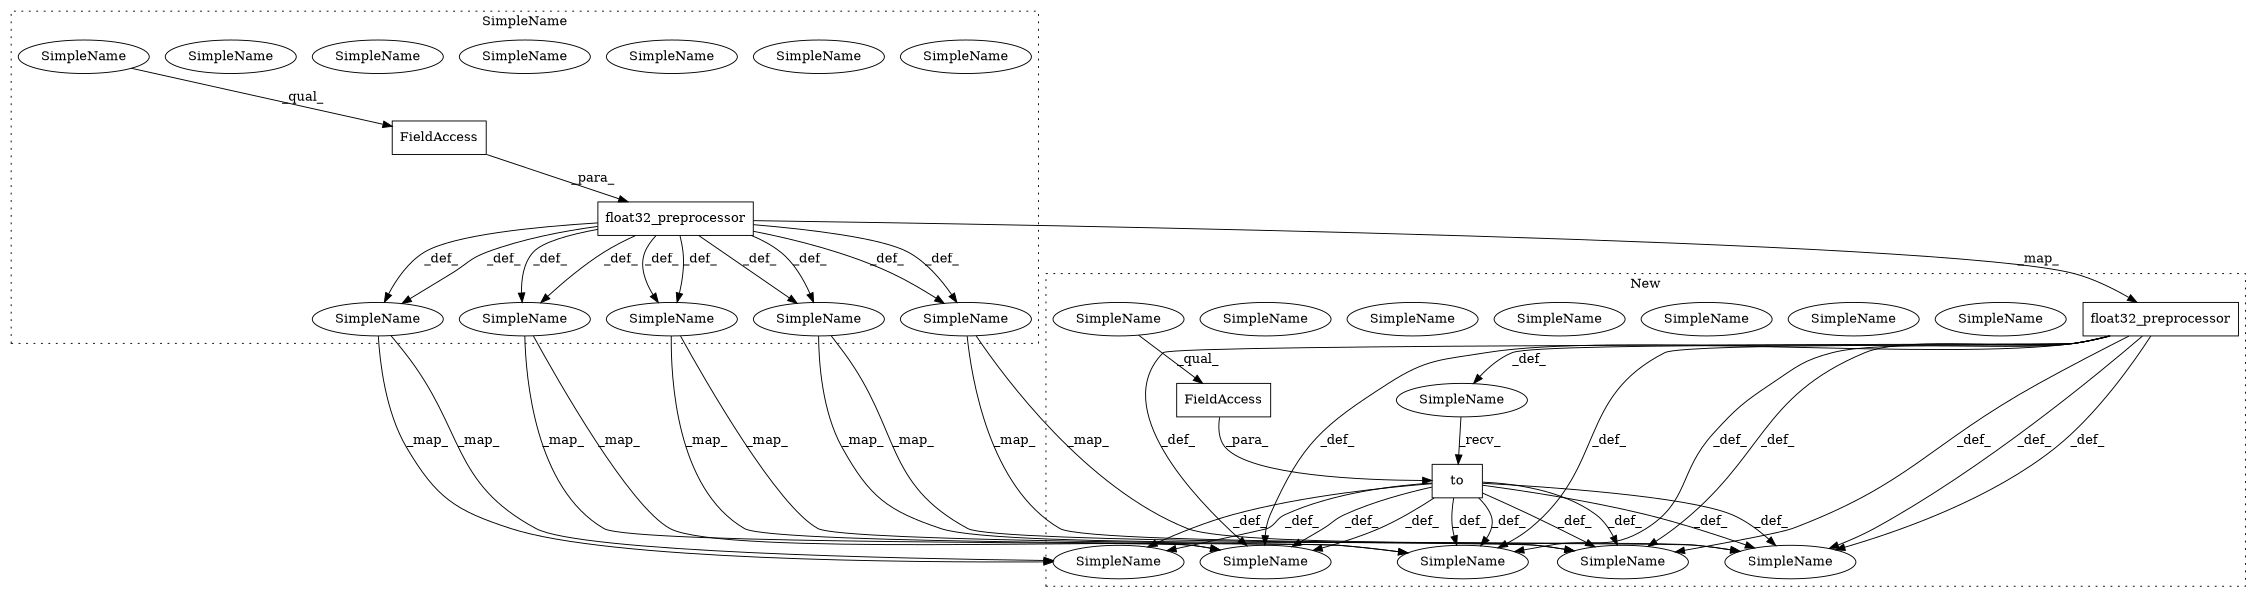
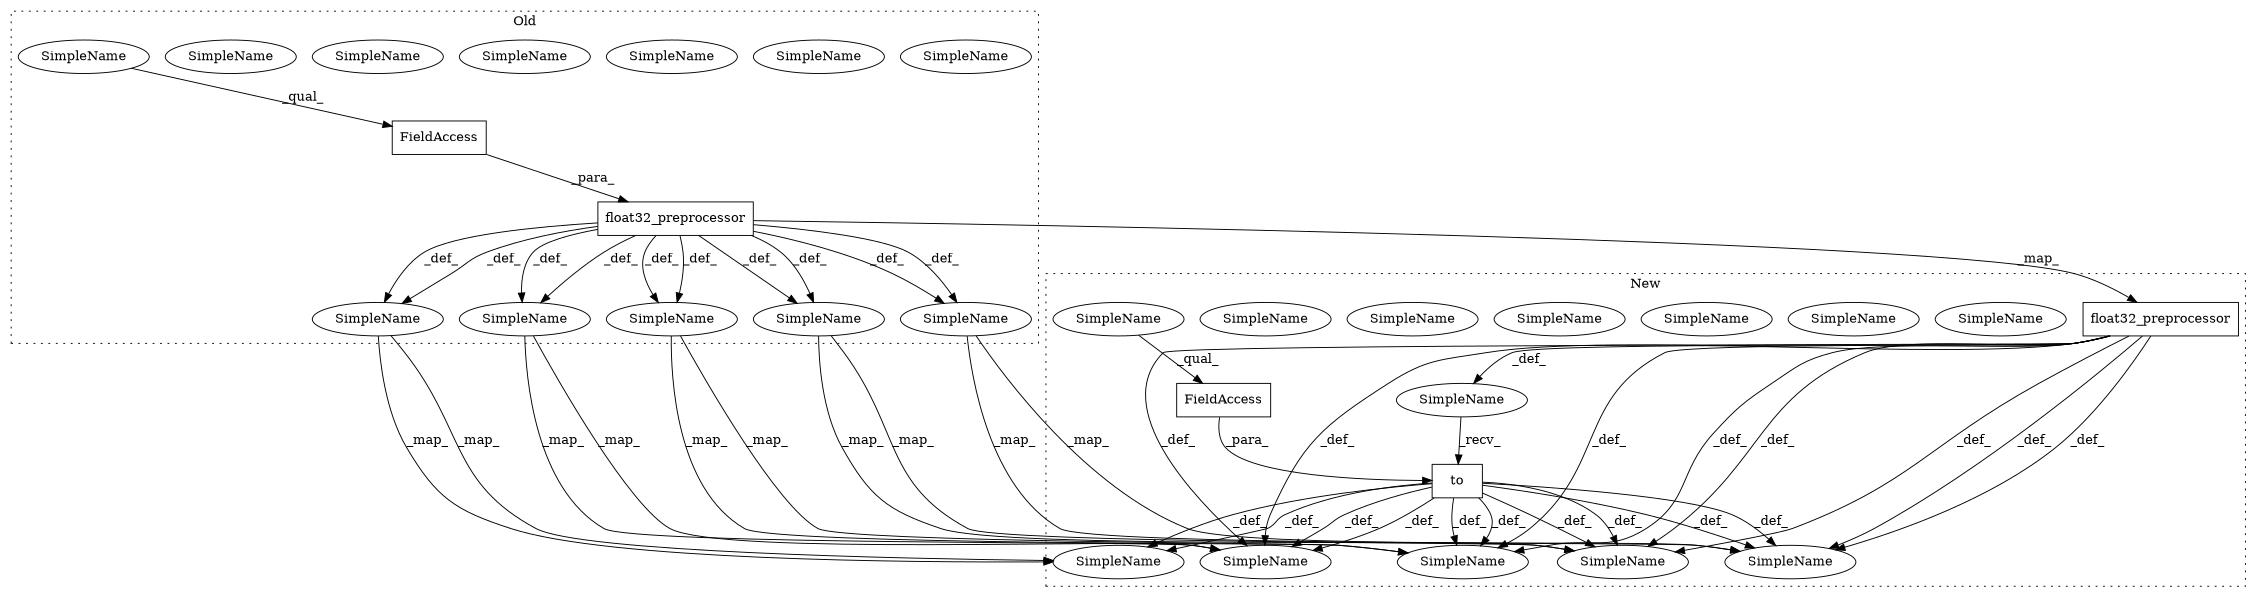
cluster "SimpleName": label "SimpleName" -> "Old"
